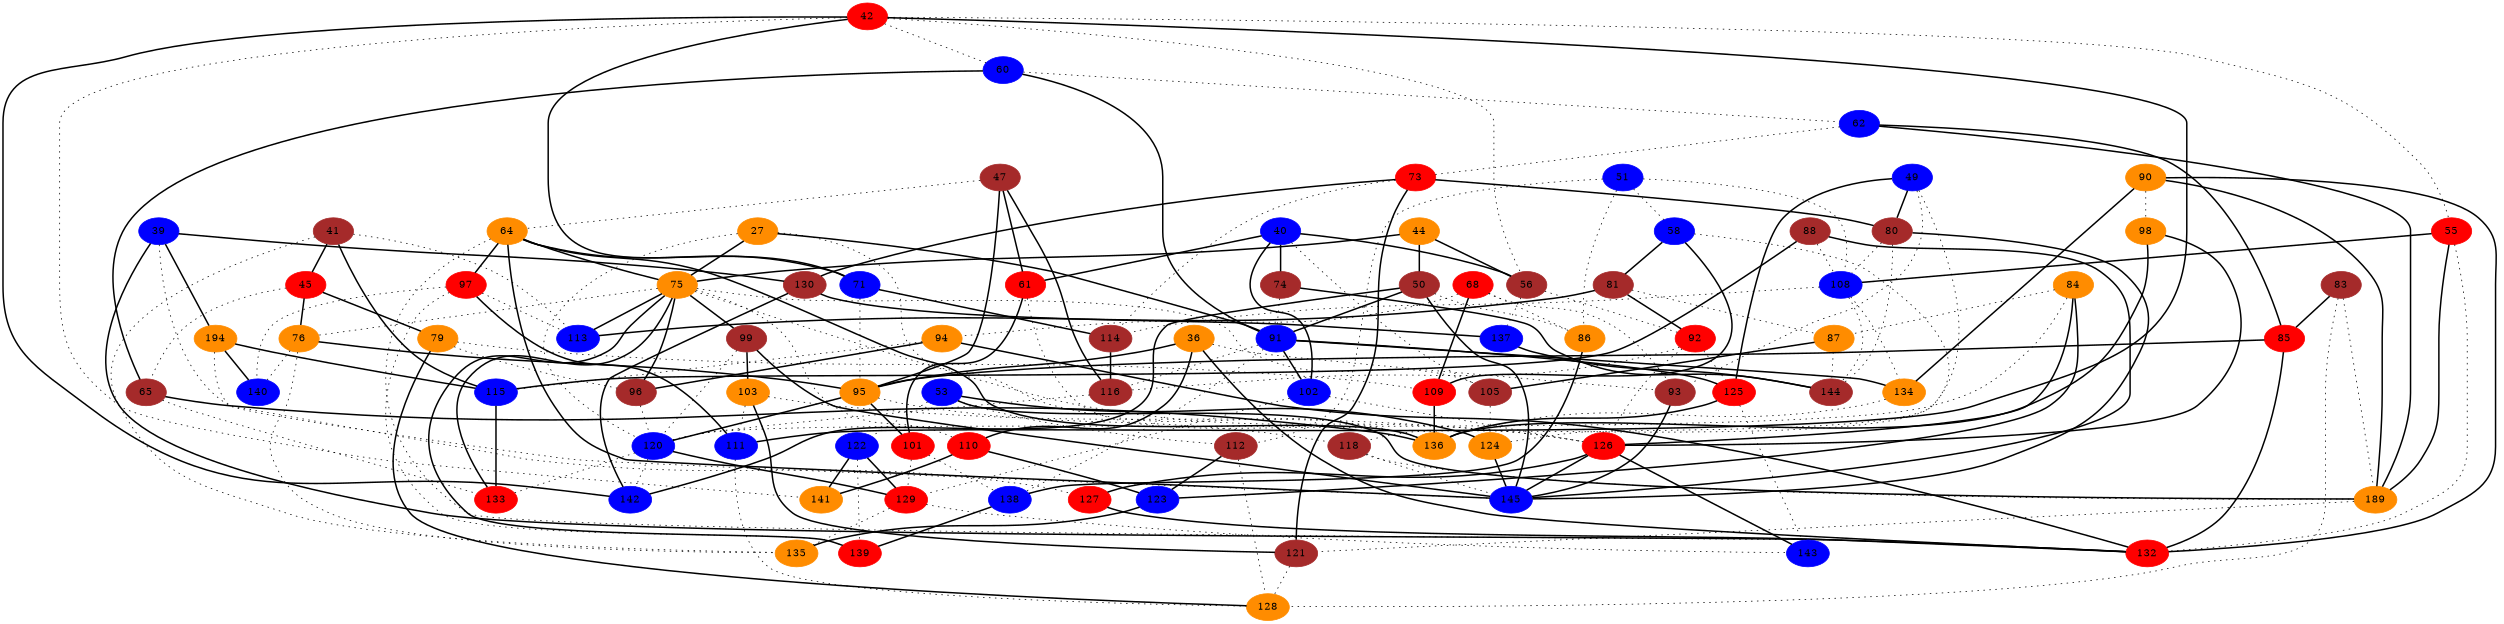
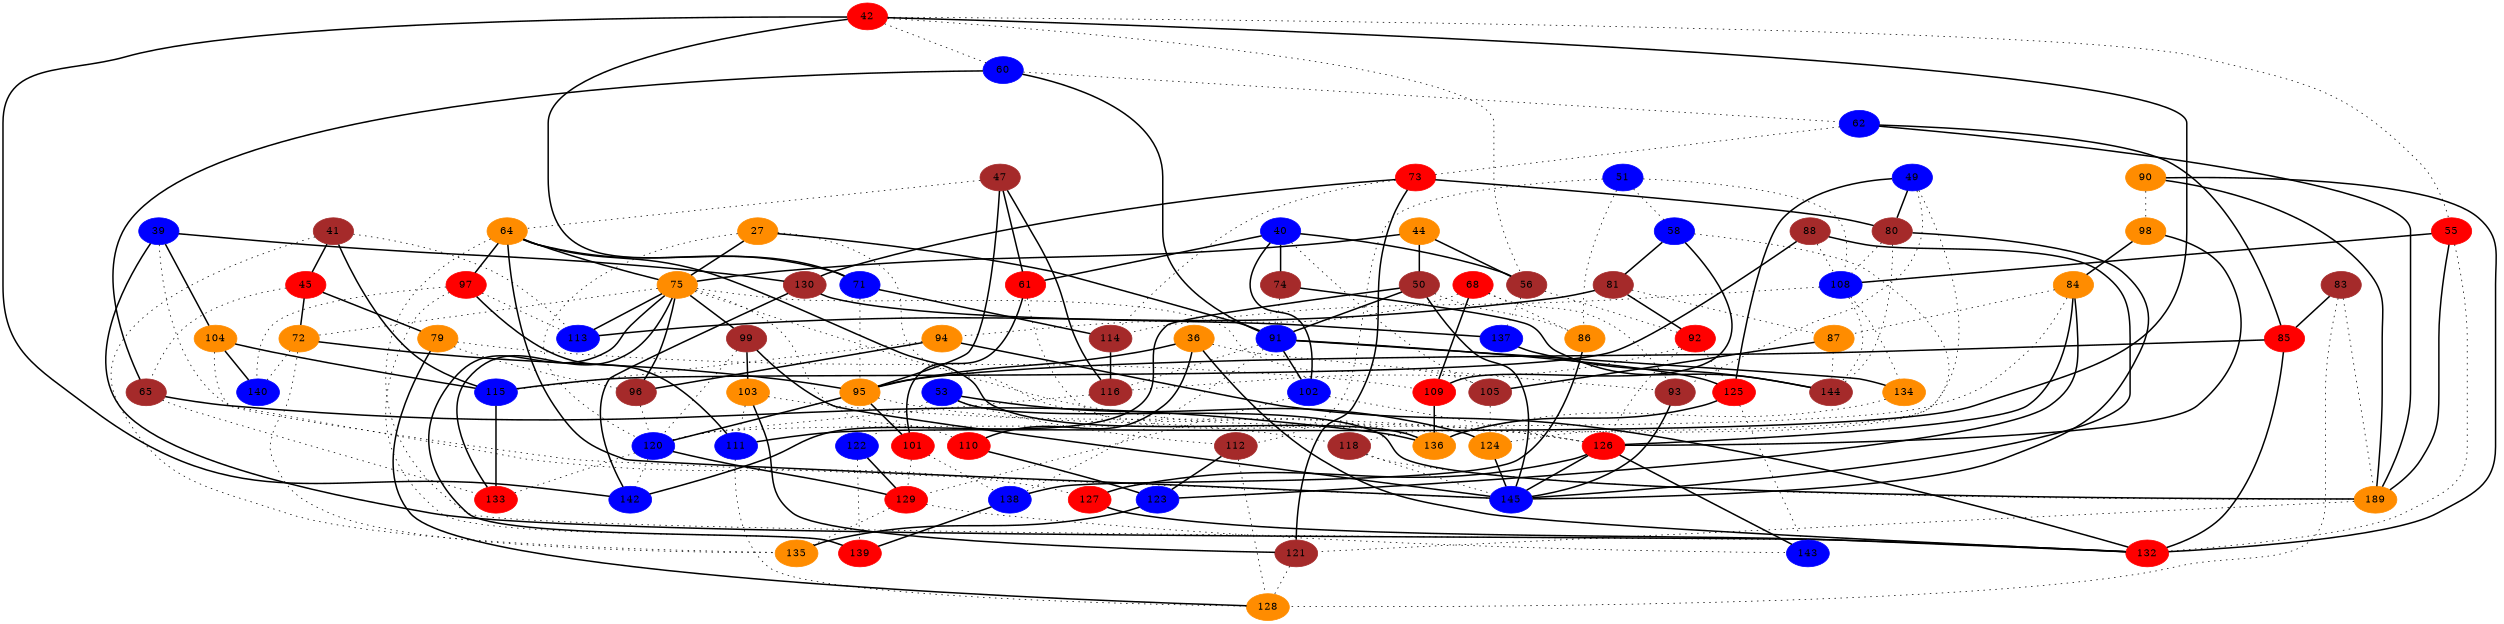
edge "90" -- "134": removed
node "194": label "194" -> "104"
node "76": label "76" -> "72"
edge "98" -- "136": now "98" -- "84"
node "141": removed
